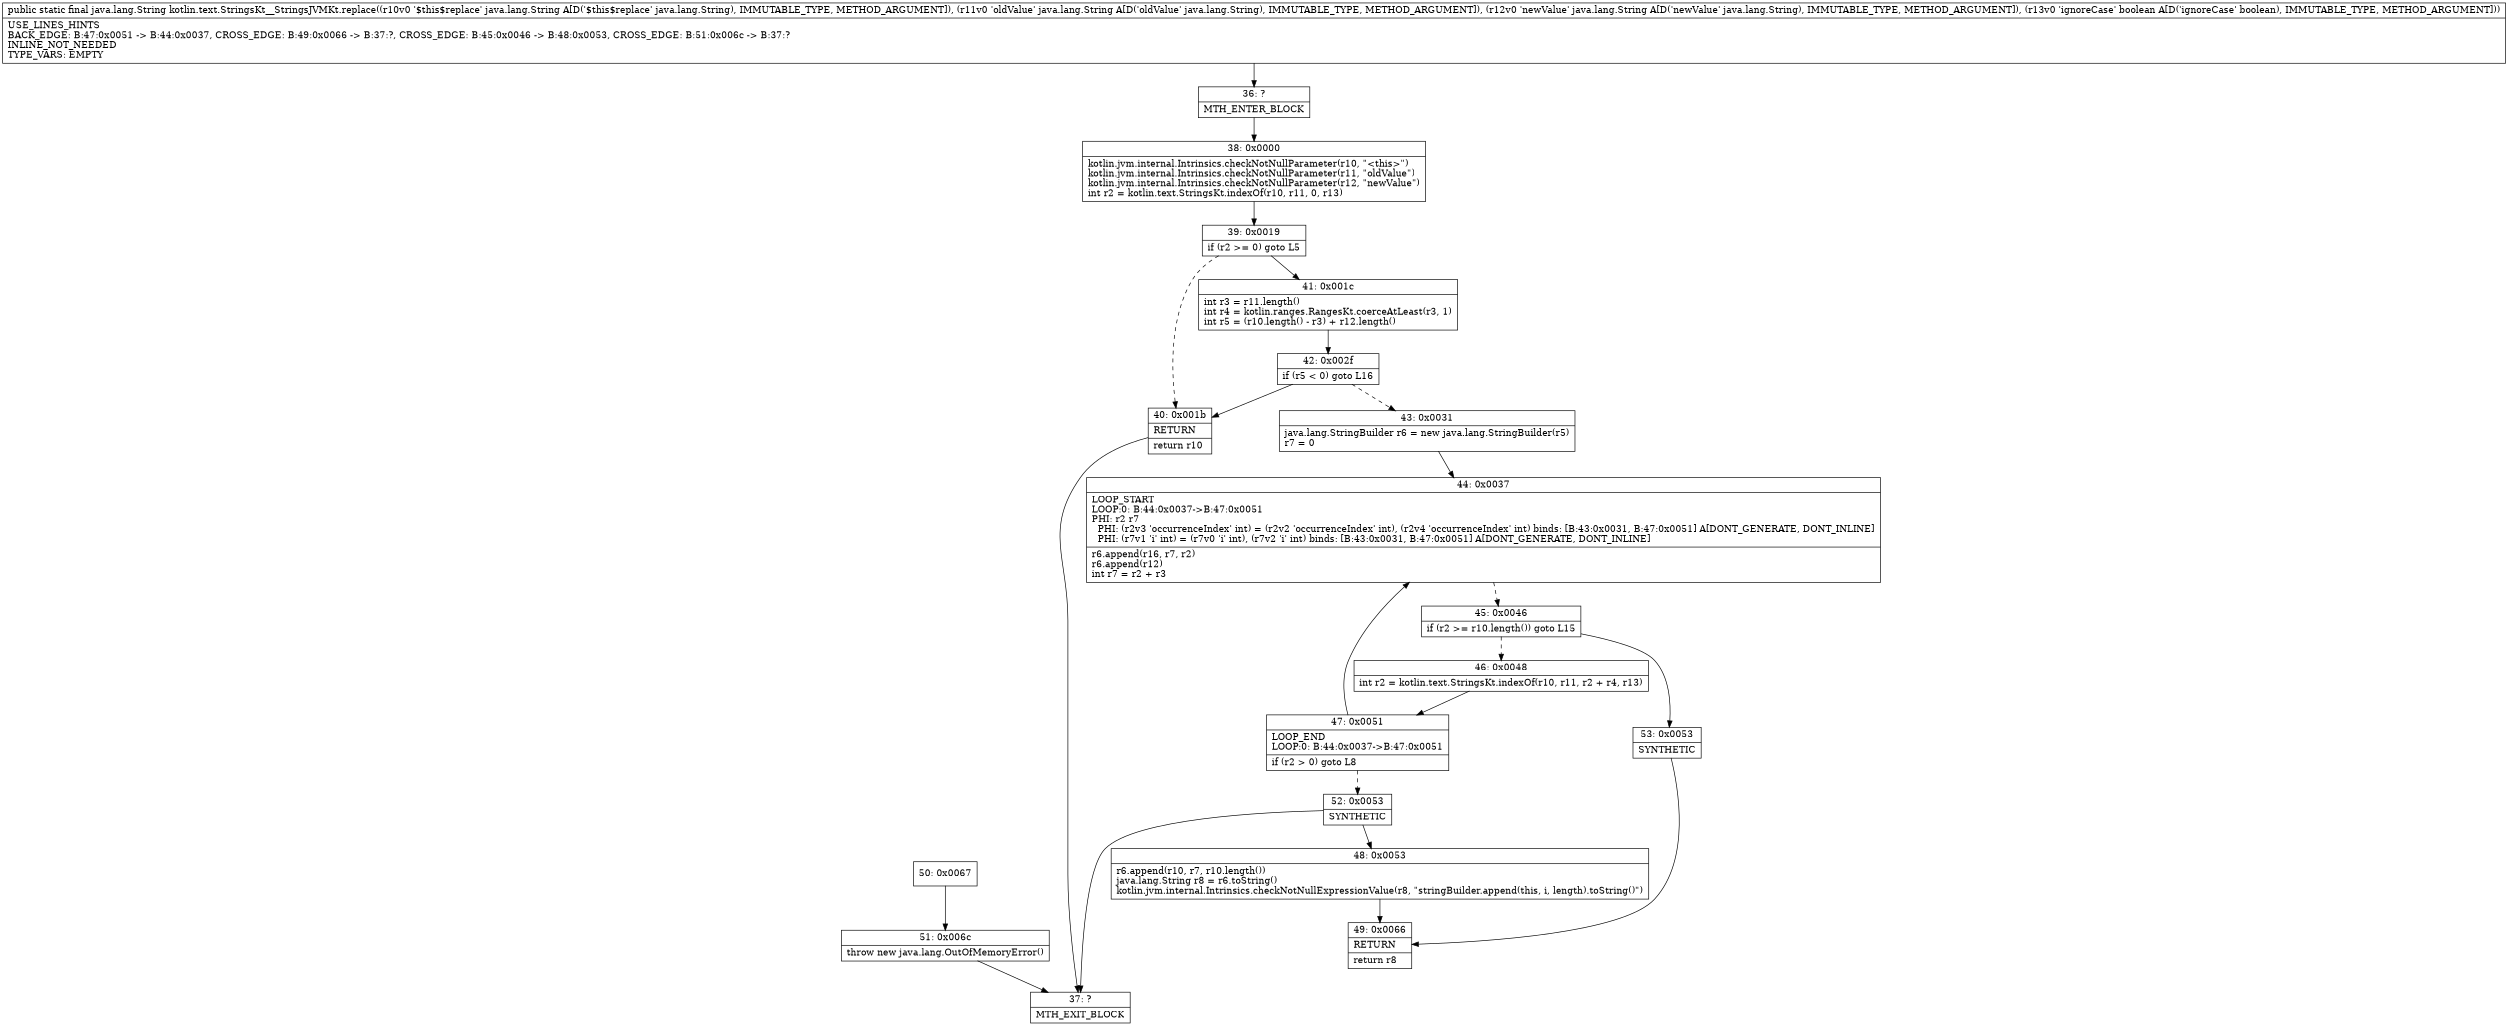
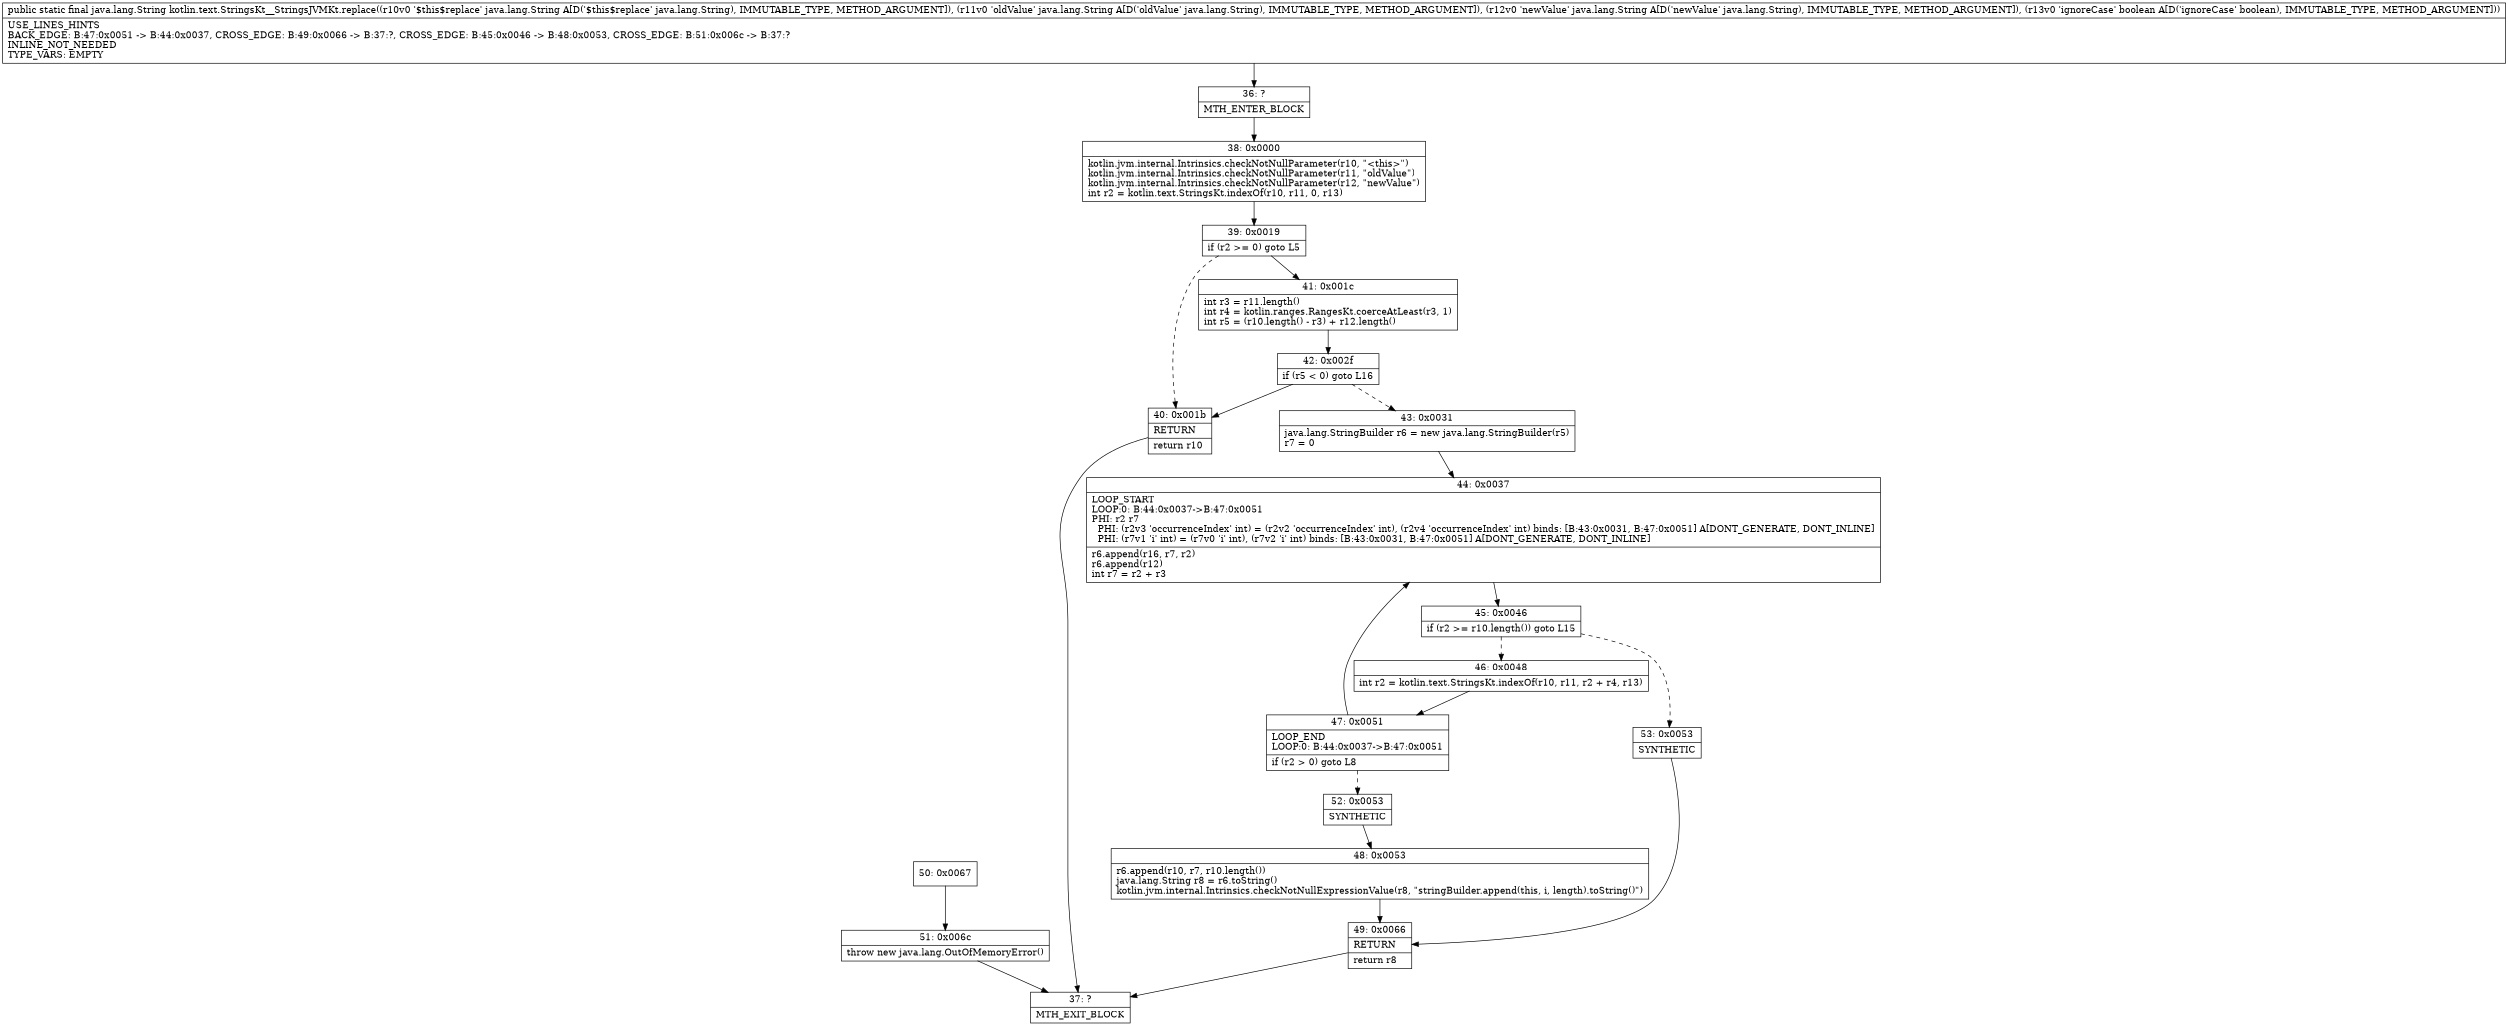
edge "44: 0x0037" -> "45: 0x0046": style dashed -> solid
edge "45: 0x0046" -> "53: 0x0053": style solid -> dashed
edge "52: 0x0053" -> "37: ?": now "49: 0x0066" -> "37: ?"
